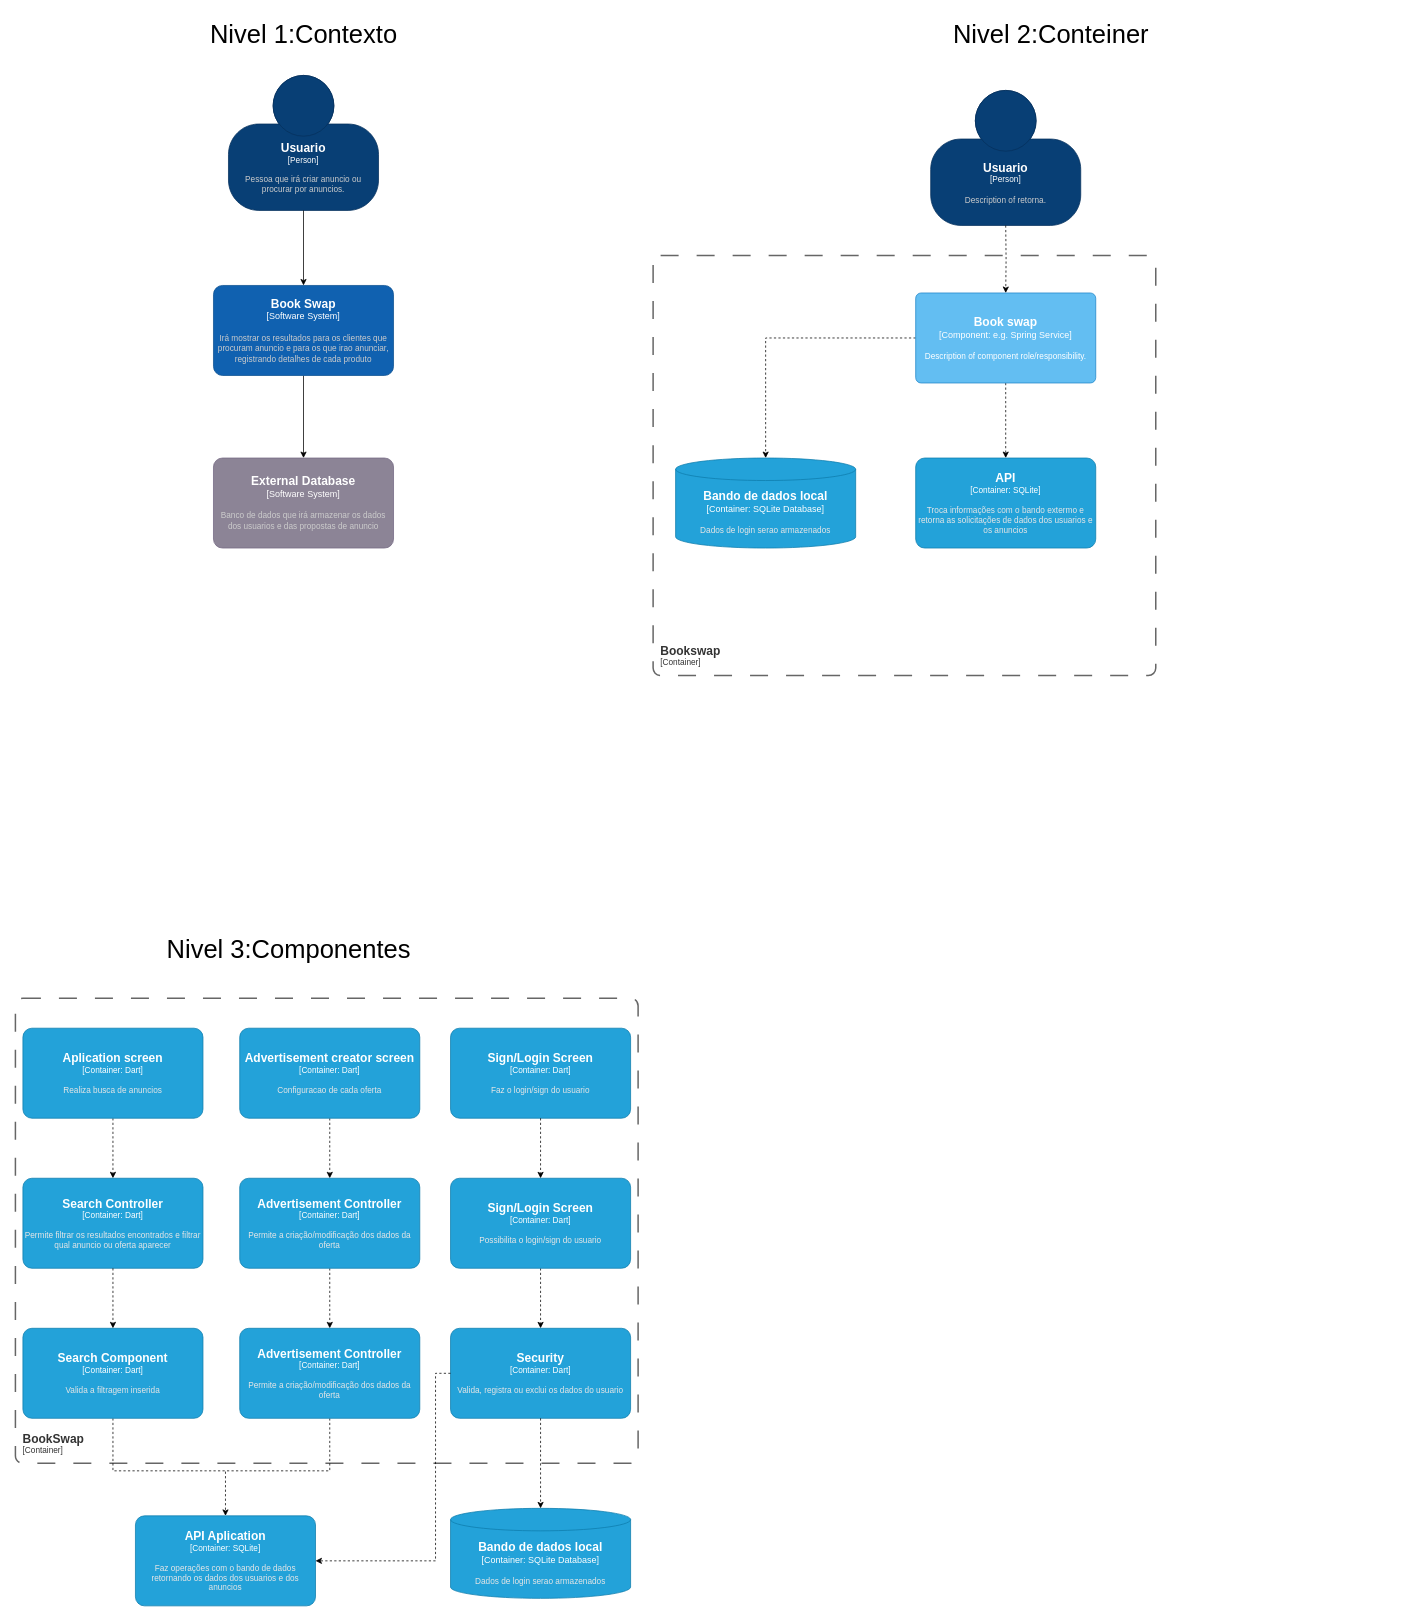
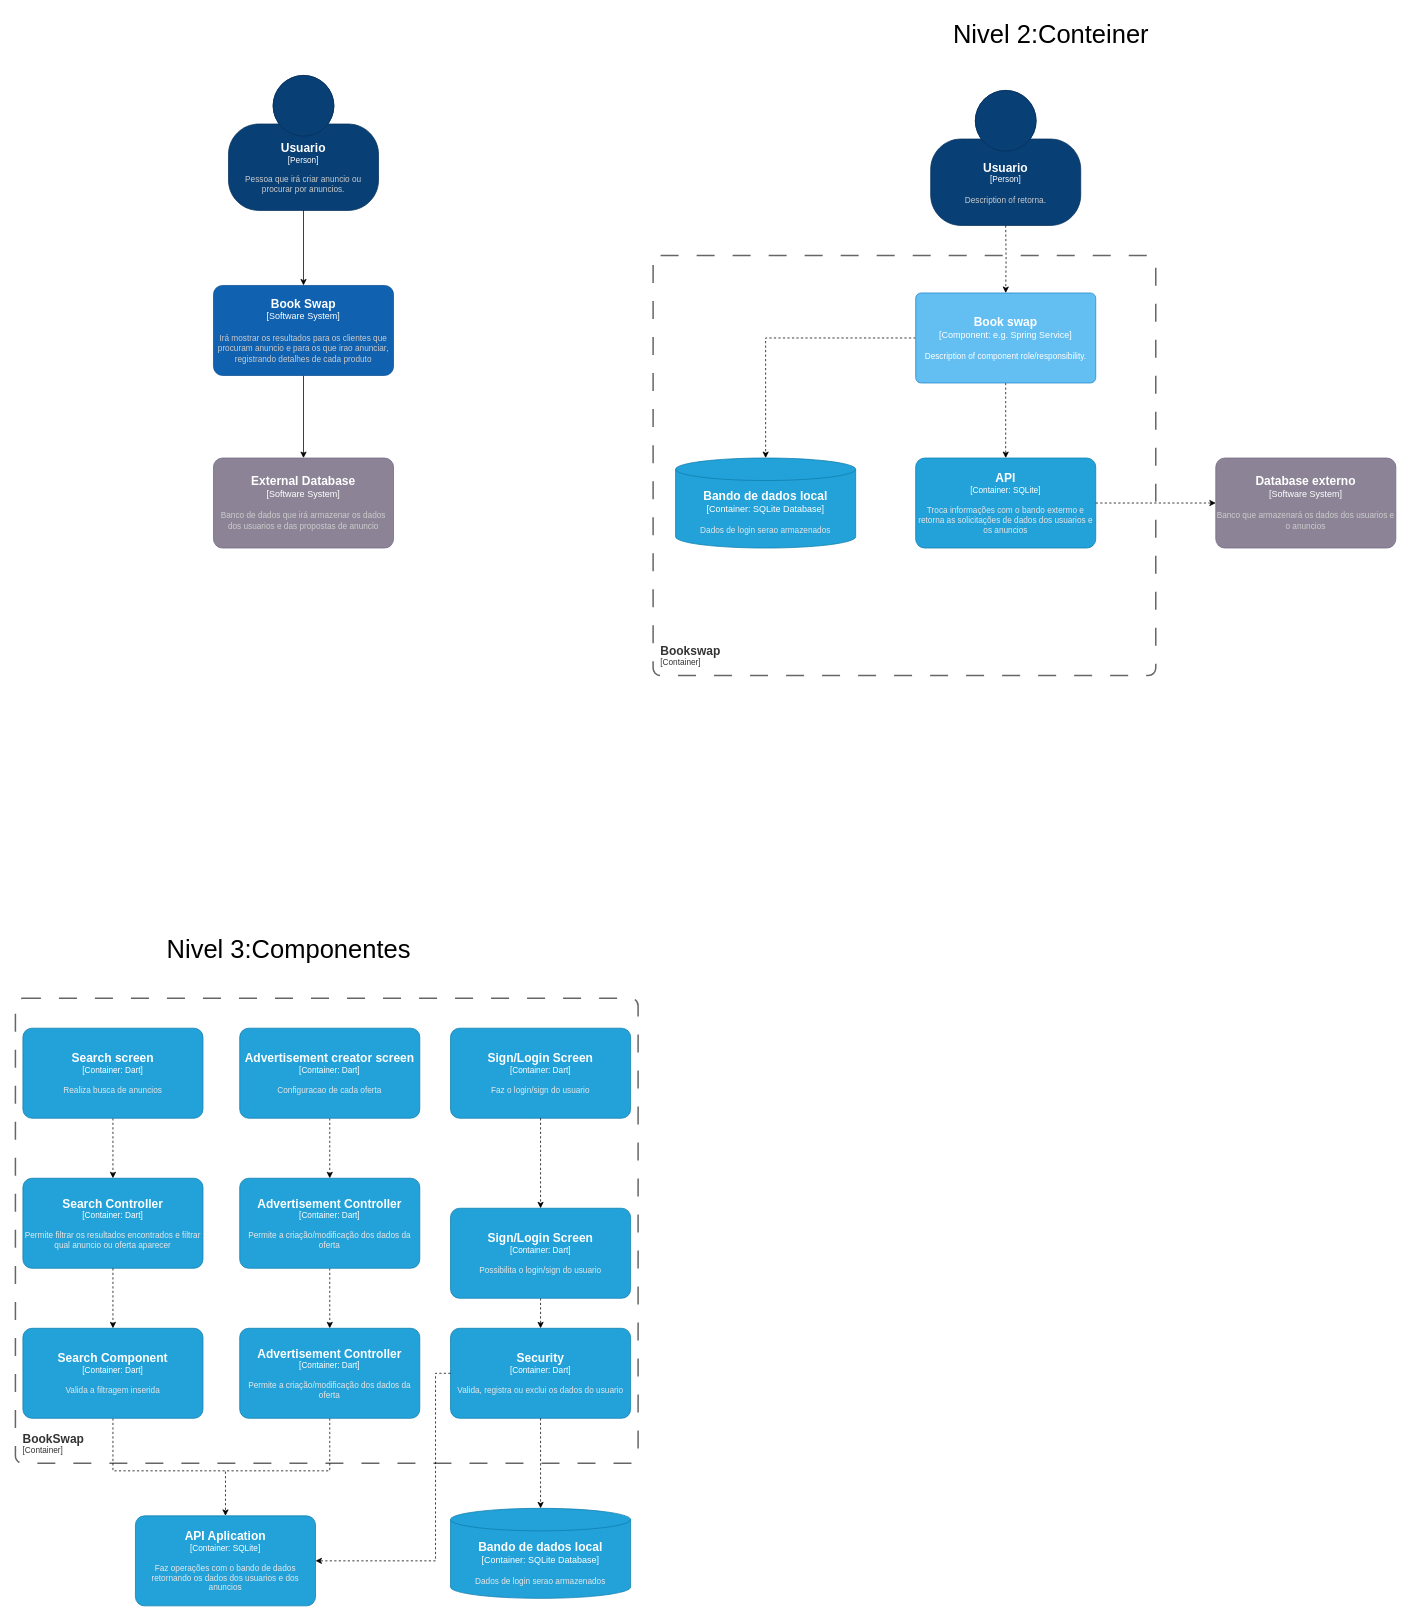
node "Nivel 1:Contexto": removed
edge "API [Container: SQLite] Troca informações com o bando extermo e retorna as solicitações de dados dos usuarios e os anuncios" -> "Database externo [Software System] Banco que armazenará os dados dos usuarios e o anuncios": added
node "Database externo [Software System] Banco que armazenará os dados dos usuarios e o anuncios": added
node "Aplication screen [Container: Dart] Realiza busca de anuncios": label "Aplication screen [Container: Dart] Realiza busca de anuncios" -> "Search screen [Container: Dart] Realiza busca de anuncios"
node "Sign/Login Screen [Container: Dart] Possibilita o login/sign do usuario": moved (540, 1223) -> (540, 1253)
